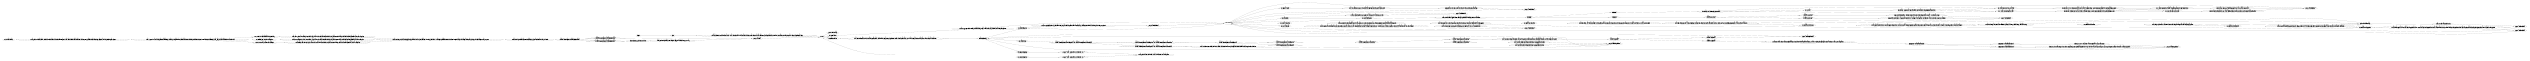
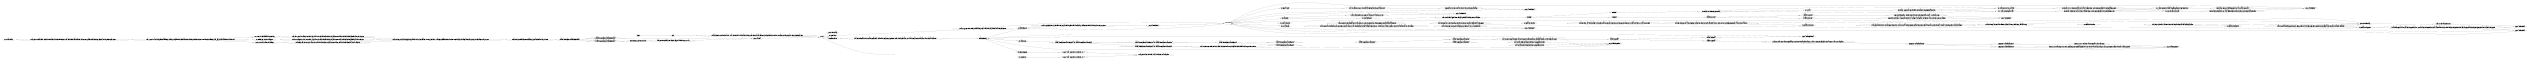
node "You: Close violence box.": label "You: Close violence box." -> "You: Close the box."
